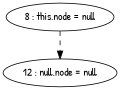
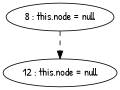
node "12 : null.node = null": label "12 : null.node = null" -> "12 : this.node = null"
